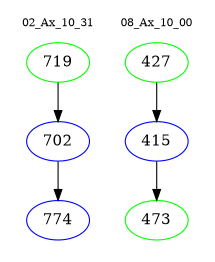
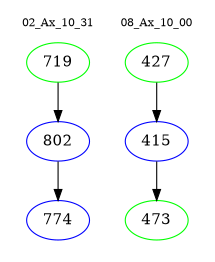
node "702": label "702" -> "802"
